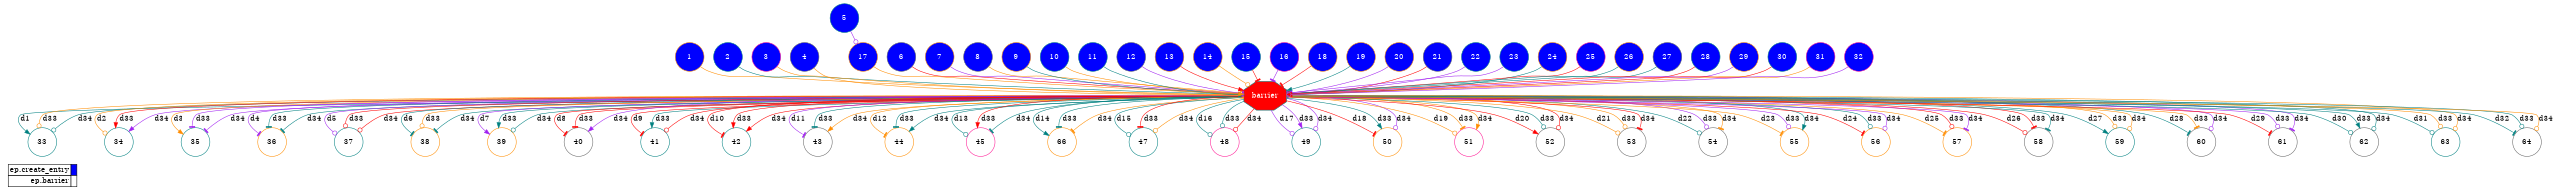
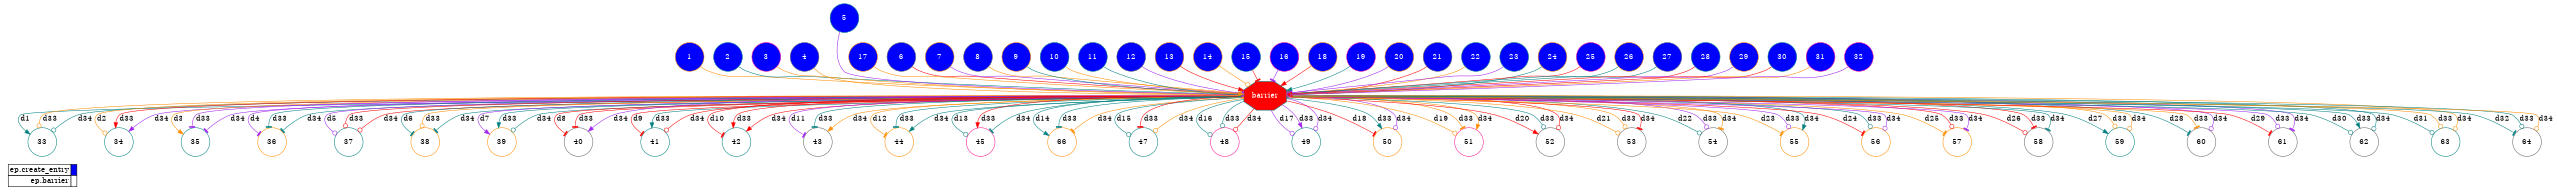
edge "5" -> "17": now "5" -> "barrier"
node "19": color darkorange -> deeppink
edge "18" -> "barrier": arrowhead tee -> normal
edge "22" -> "barrier": color purple -> darkorange
